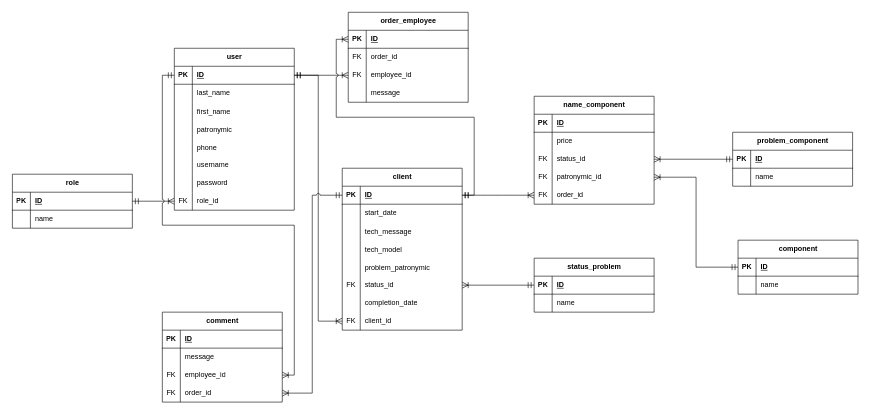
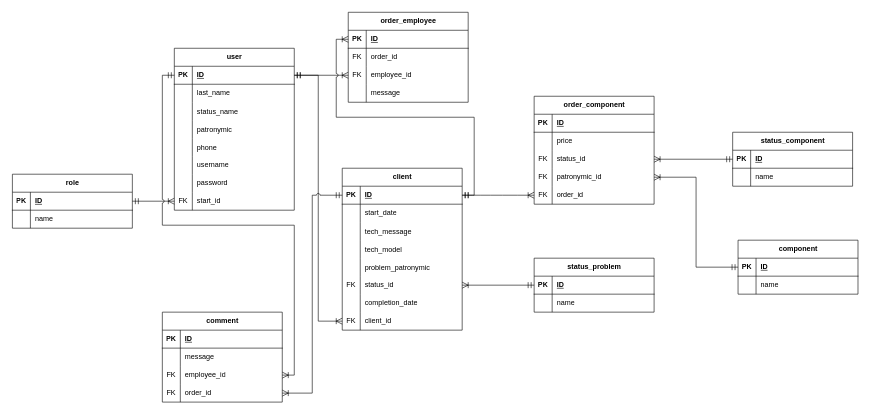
node "name_component": label "name_component" -> "order_component"
node "first_name": label "first_name" -> "status_name"
node "problem_component": label "problem_component" -> "status_component"
node "role_id": label "role_id" -> "start_id"
